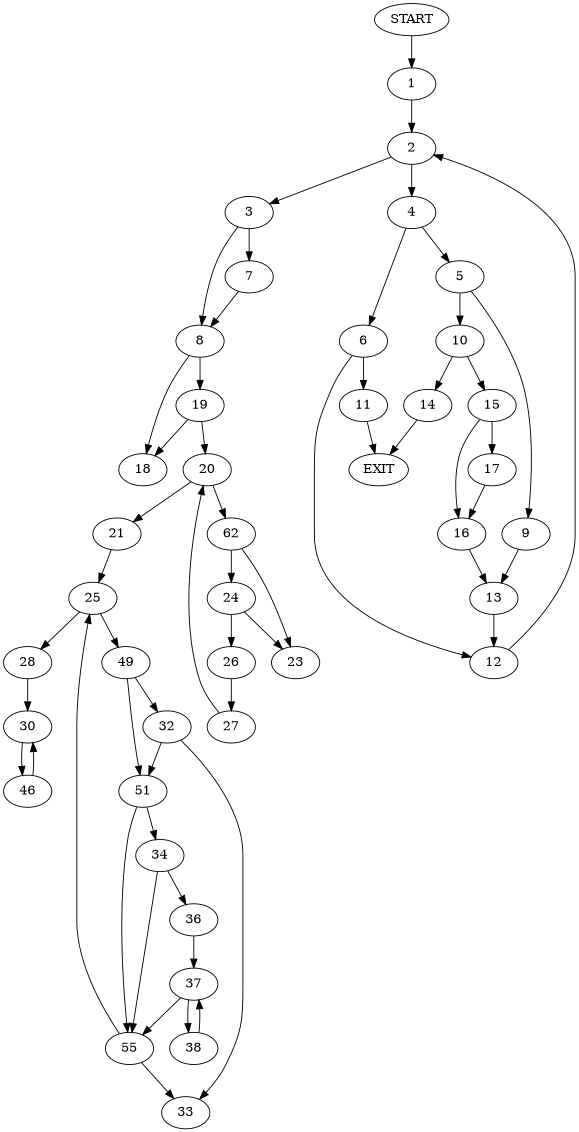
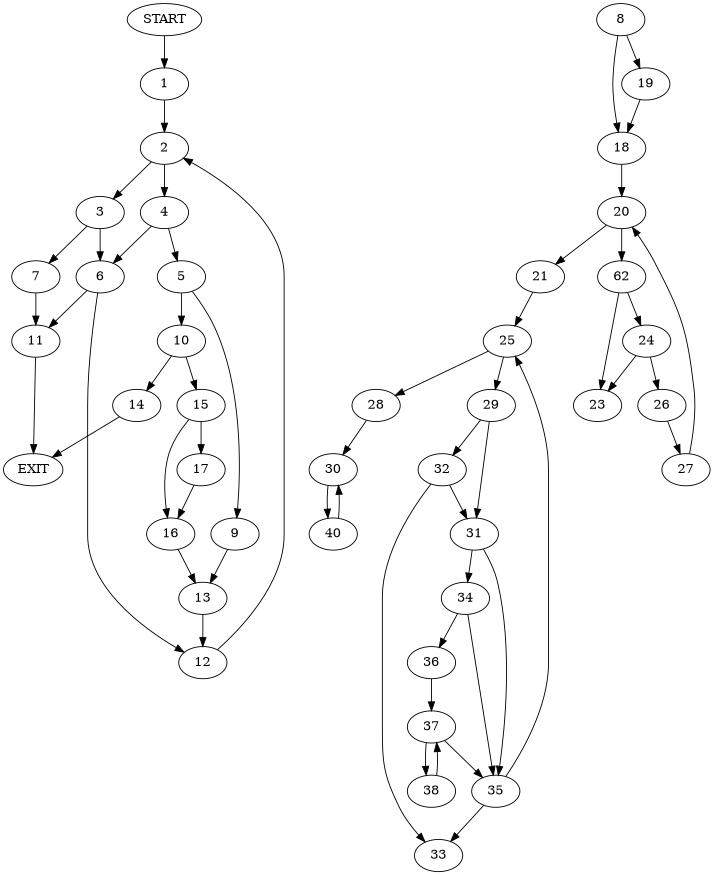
edge "3" -> "8": now "3" -> "6"
edge "7" -> "8": now "7" -> "11"
edge "19" -> "20": now "18" -> "20"
node "49": label "49" -> "29"
node "46": label "46" -> "40"
node "51": label "51" -> "31"
node "55": label "55" -> "35"
